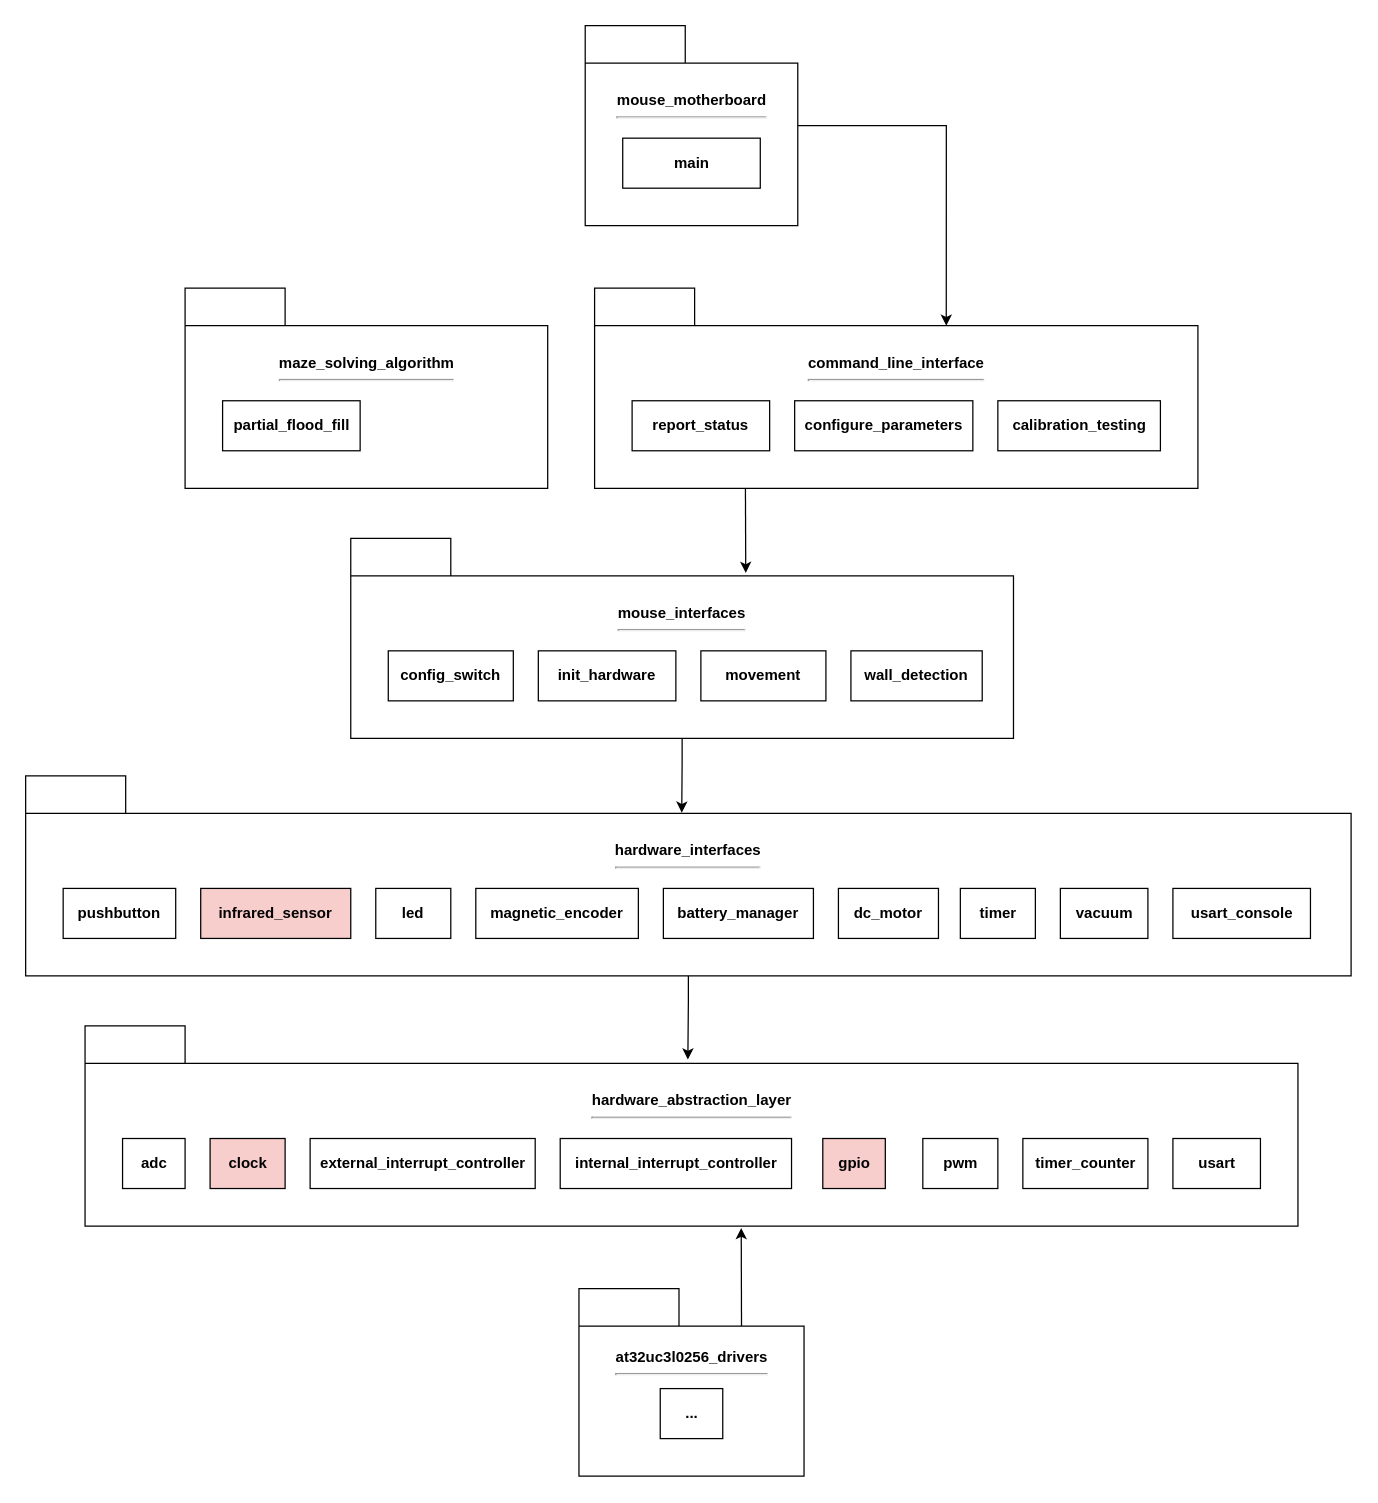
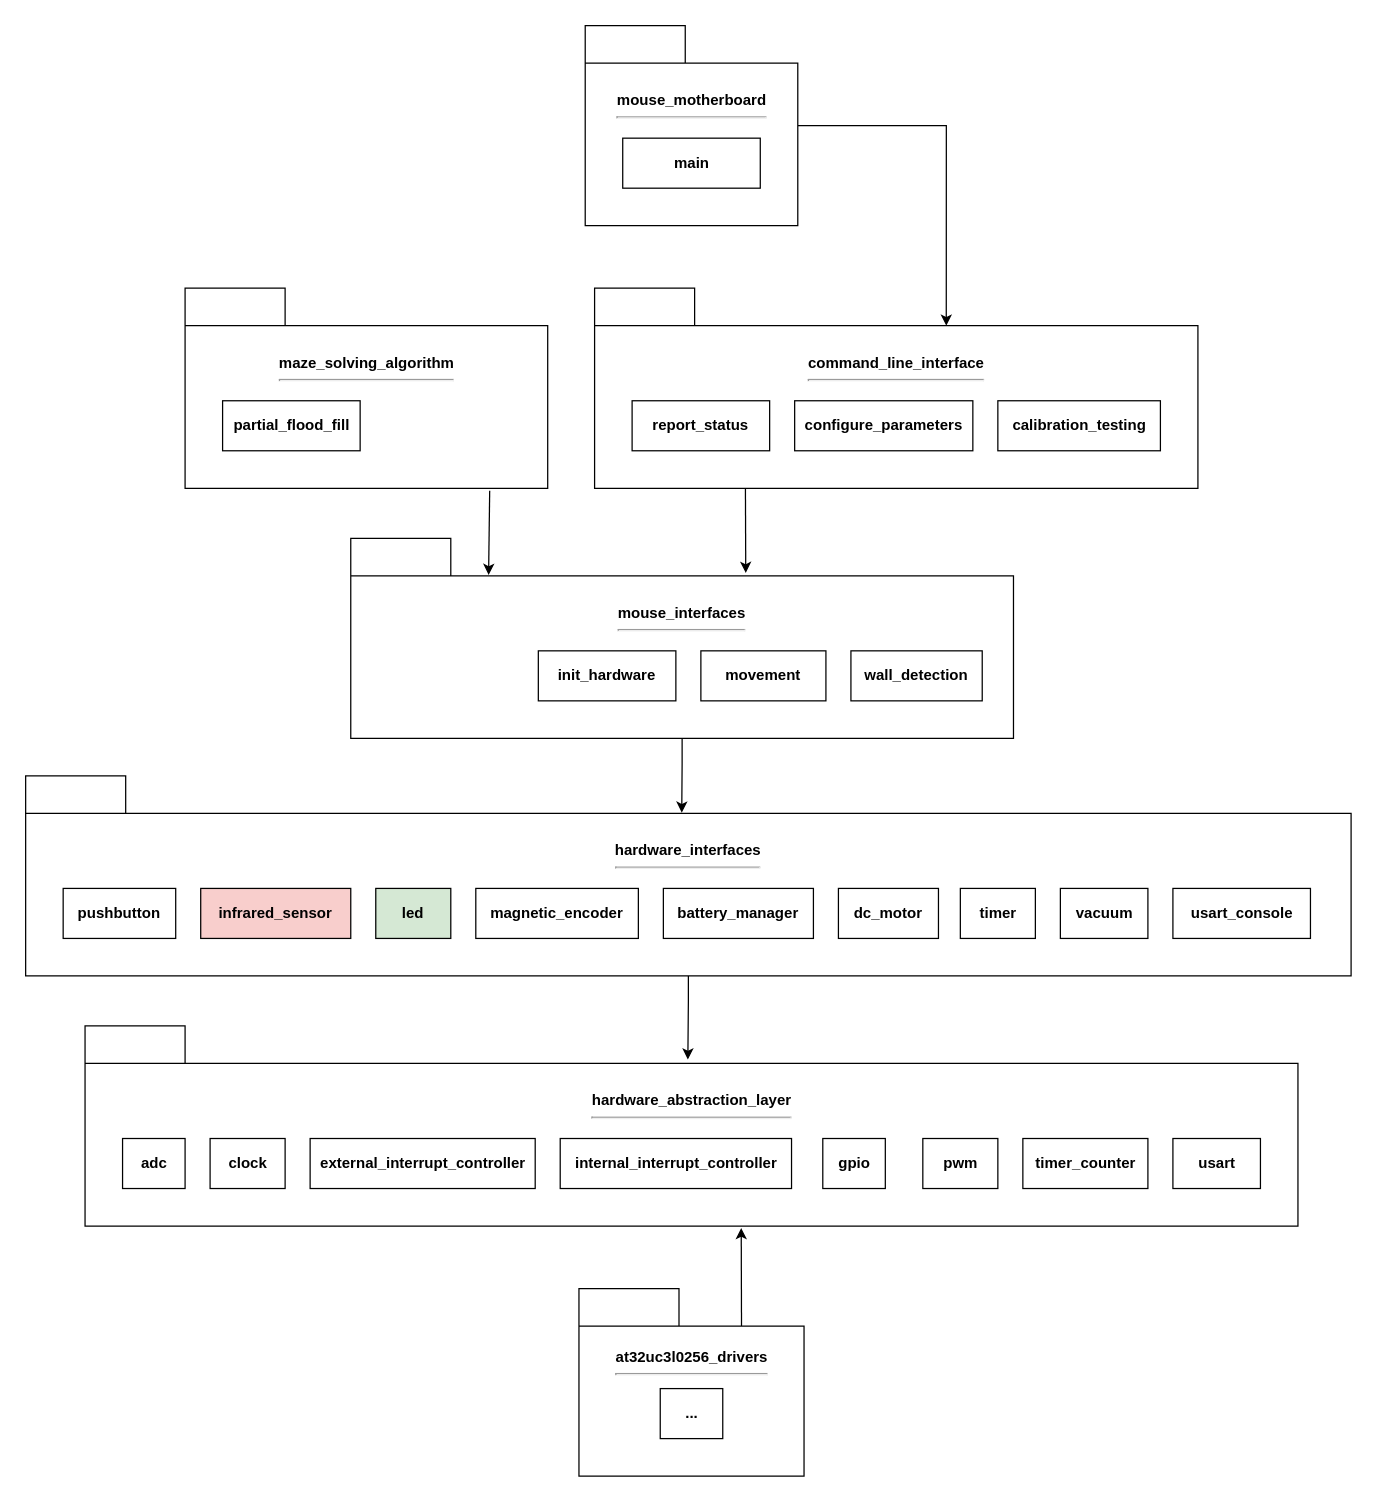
edge "maze_solving_algorithm" -> "mouse_interfaces": added
node "config_switch": removed
node "led": fillcolor #ffffff -> #d5e8d4
node "clock": fillcolor #f8cecc -> #ffffff
node "gpio": fillcolor #f8cecc -> #ffffff
